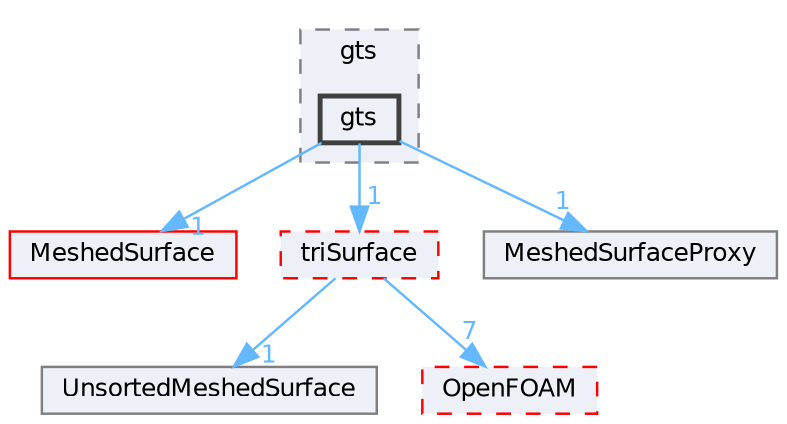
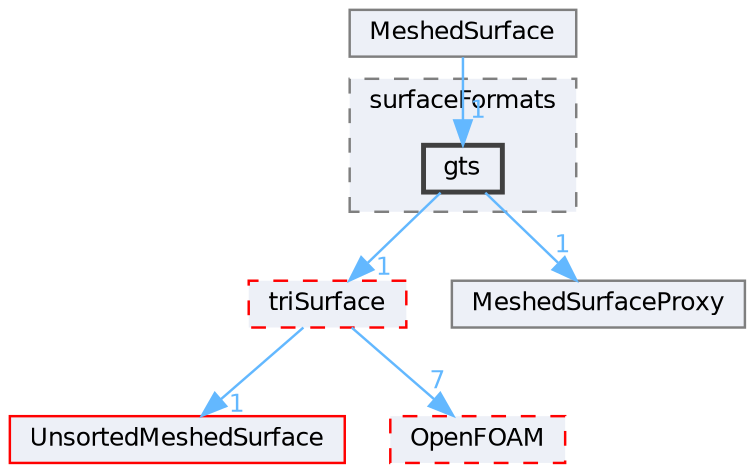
cluster "gts": label "gts" -> "surfaceFormats"
edge "gts" -> "MeshedSurface": reversed
node "MeshedSurface": color red -> grey50
node "UnsortedMeshedSurface": color grey50 -> red
